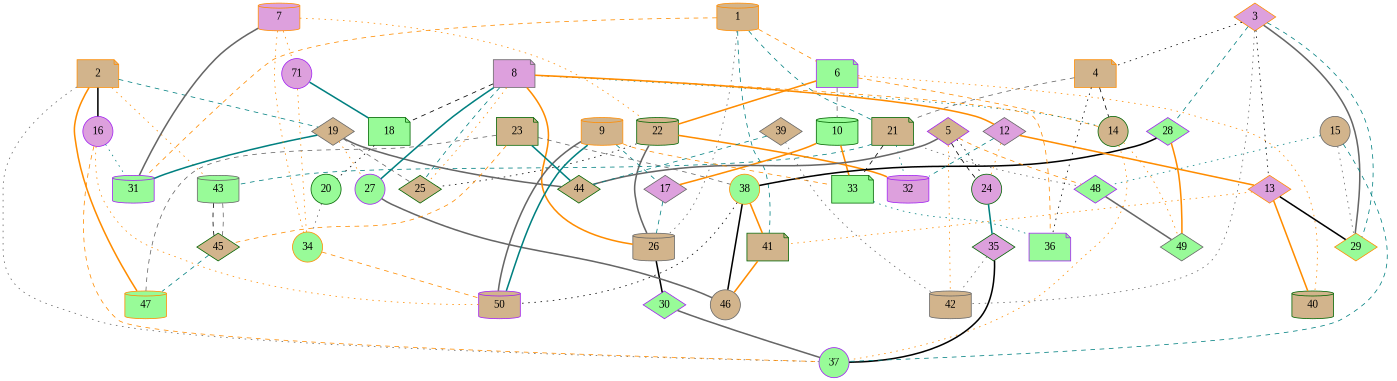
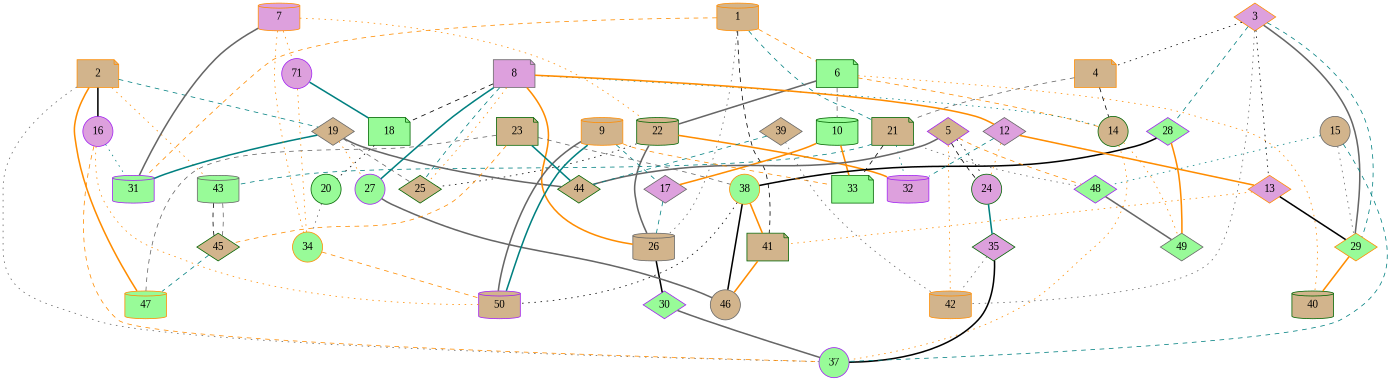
node "6": color purple -> darkgreen
edge "6" -- "22": color darkorange -> gray40
edge "1" -- "41": color teal -> black
edge "13" -- "40": now "29" -- "40"
node "36": removed
node "42": color gray40 -> darkorange
